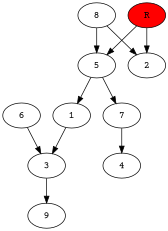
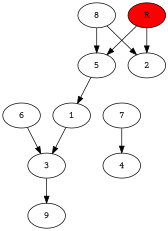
edge "5" -> "7": removed
